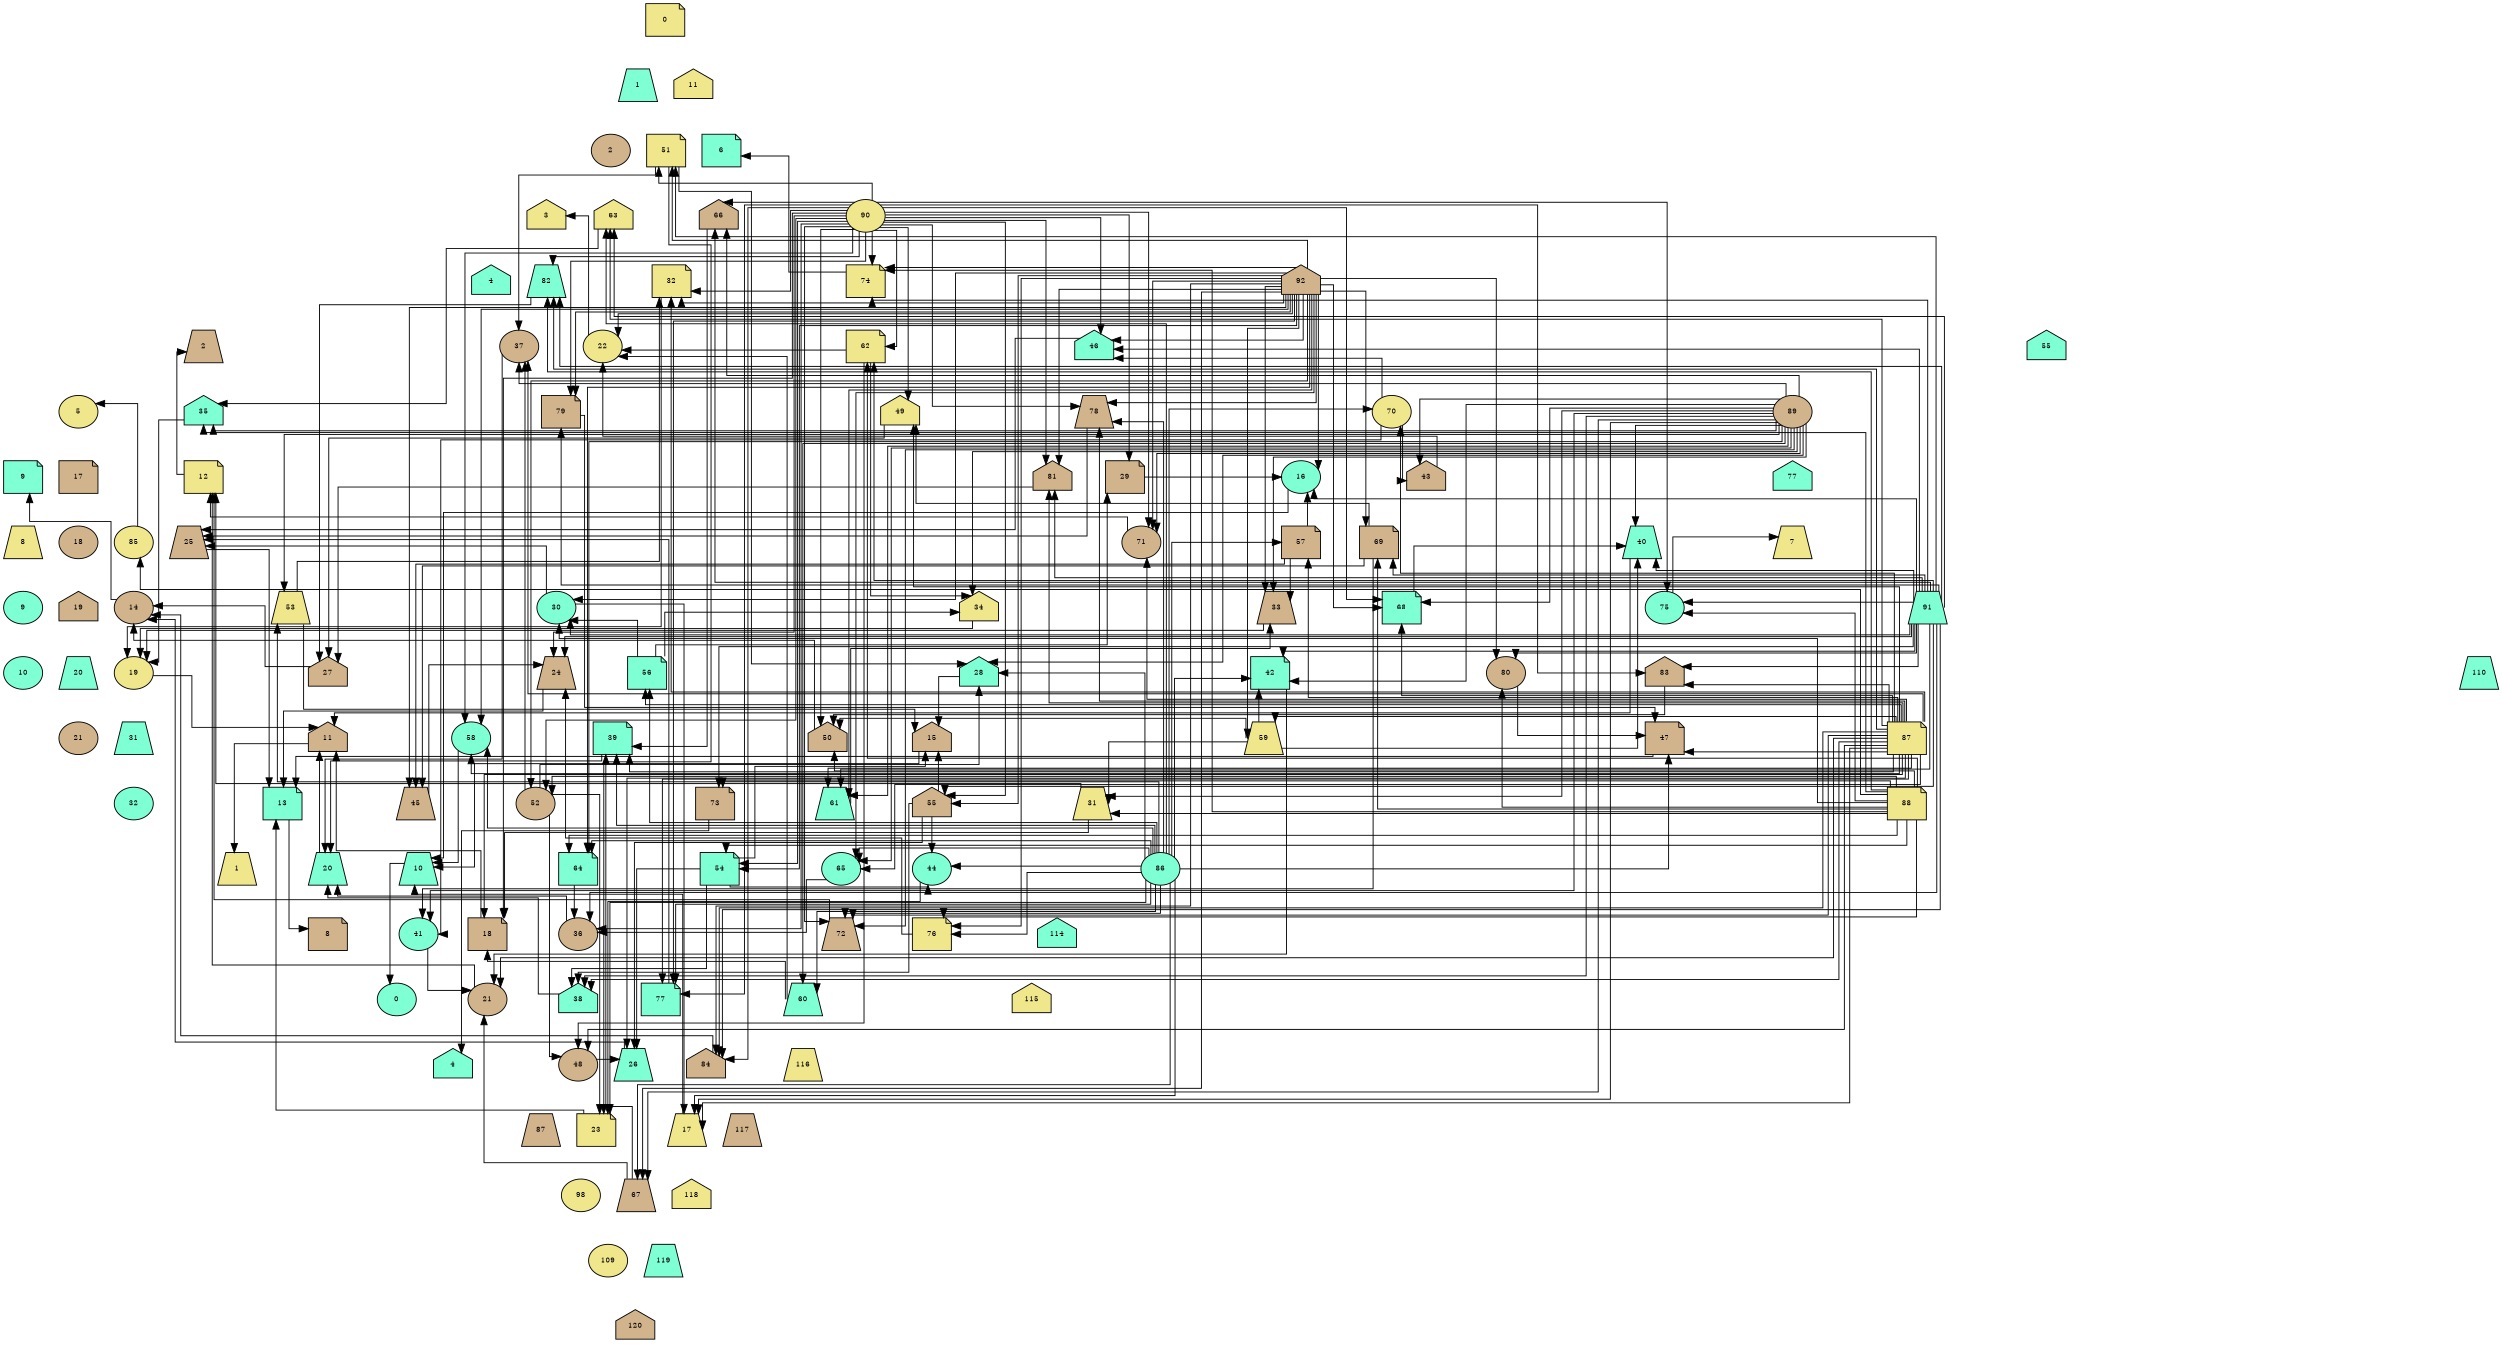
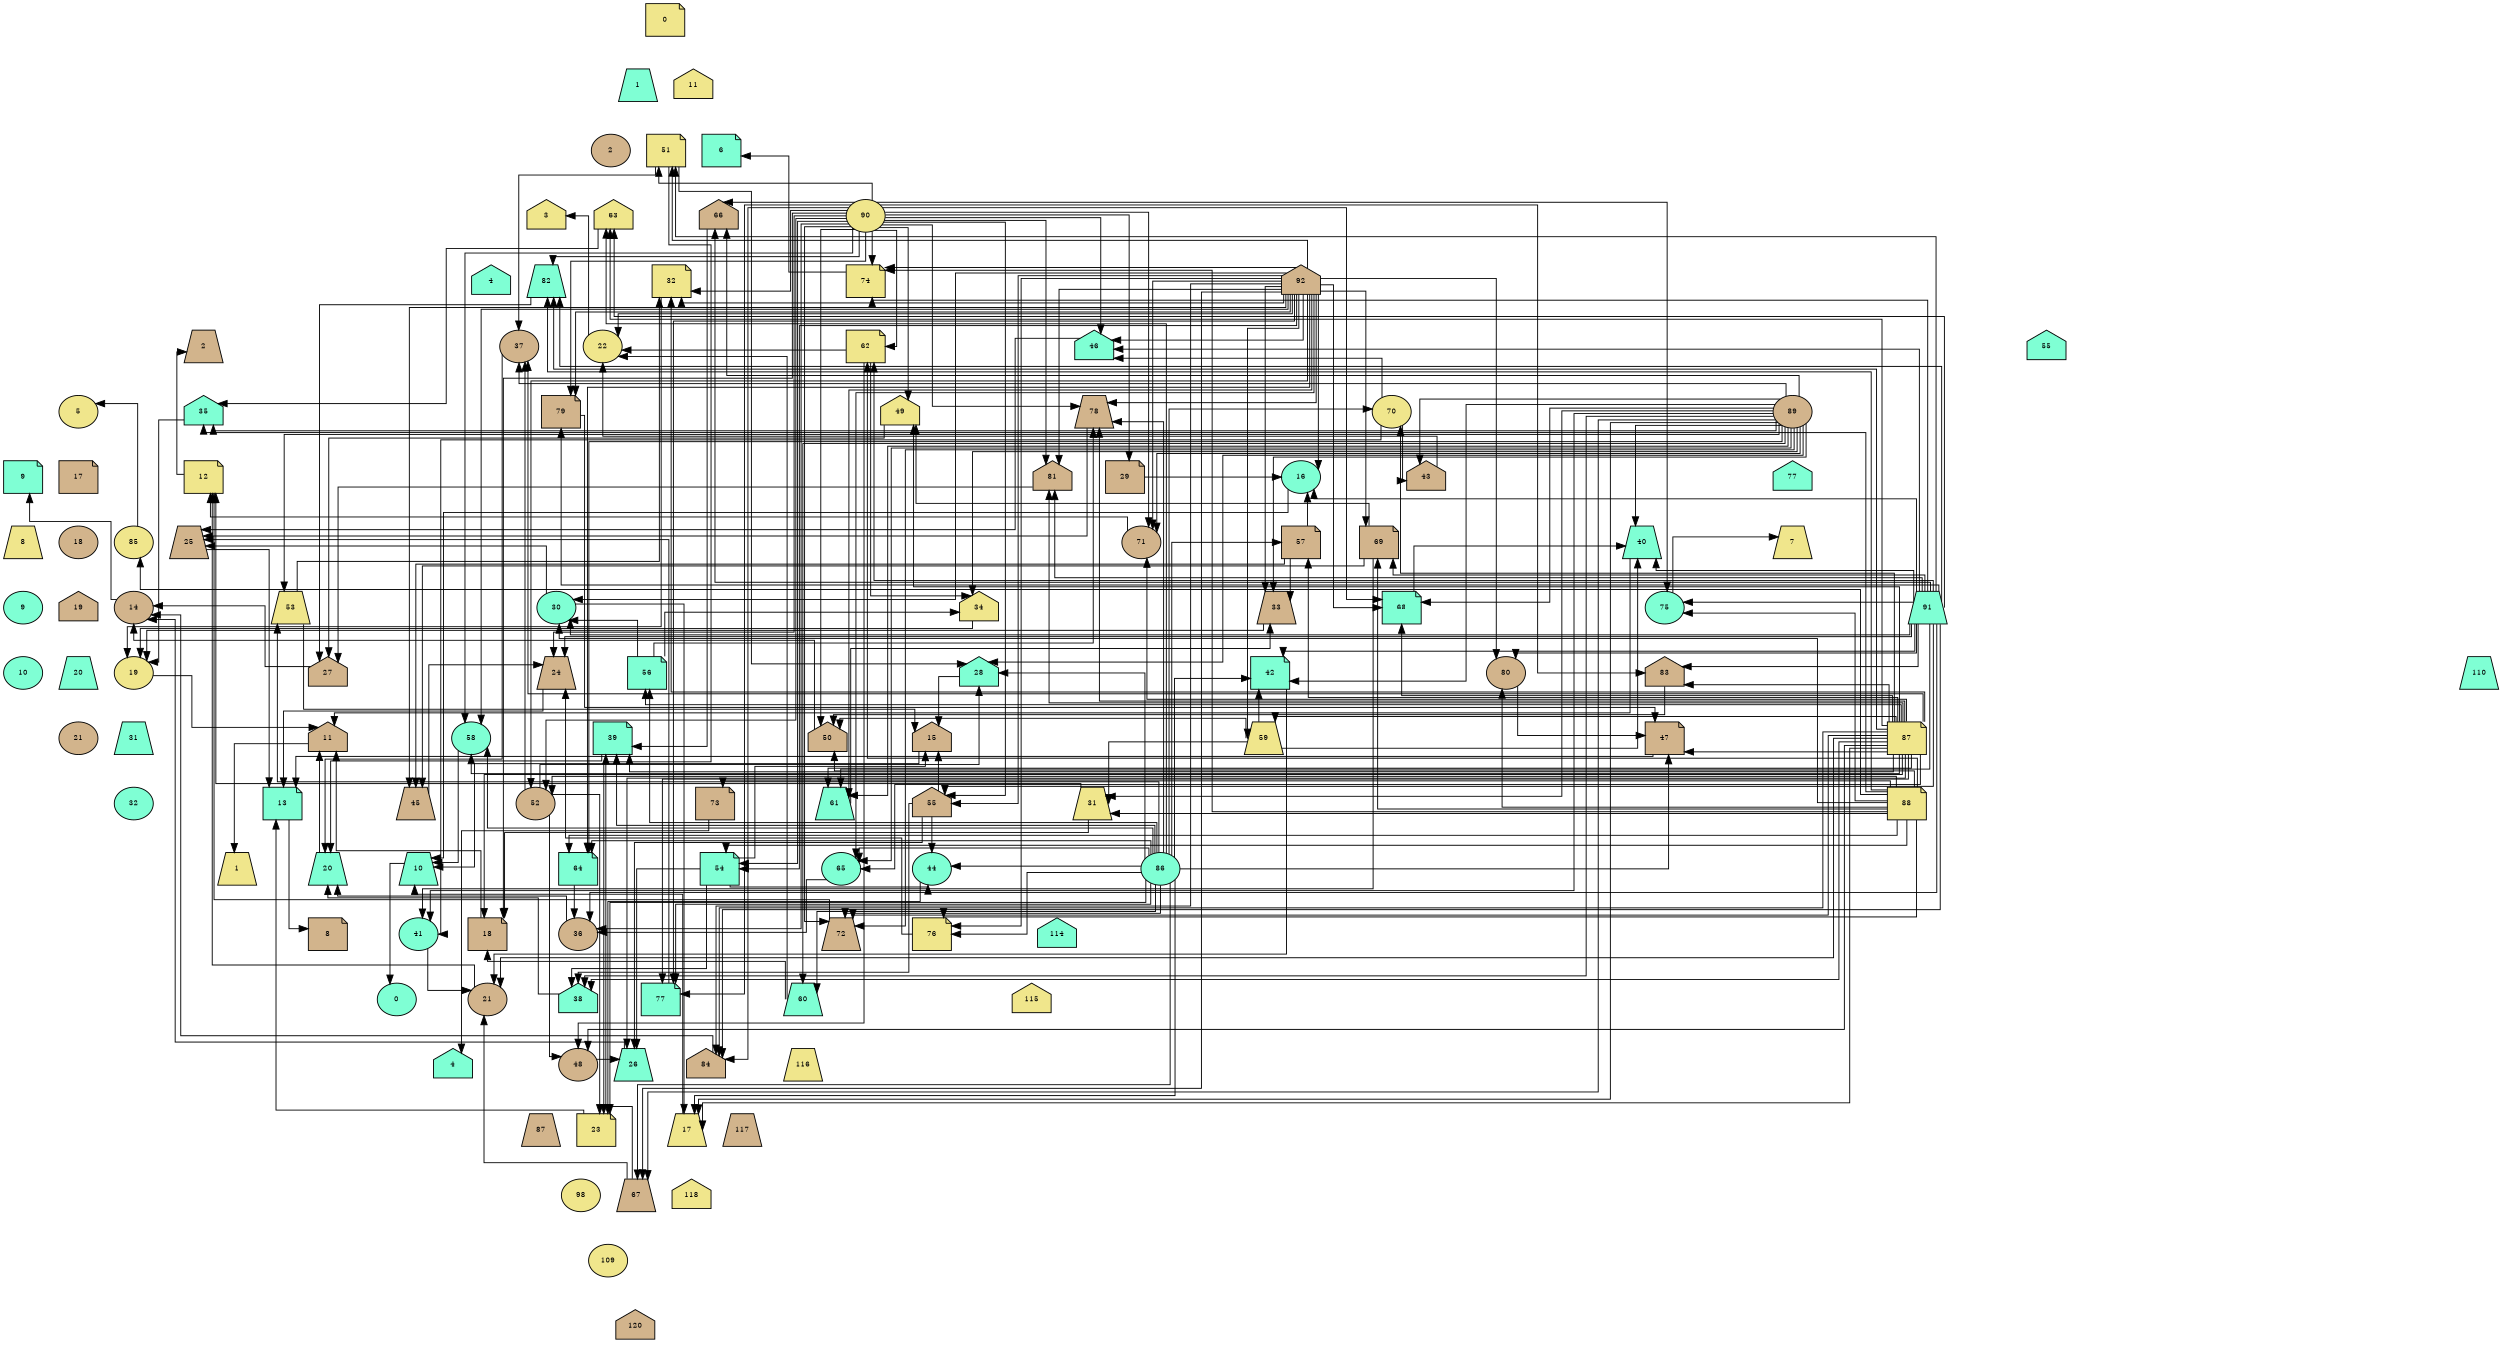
edge "56" -> "29": now "56" -> "78"
edge "91" -> "73": removed
node "119": removed
